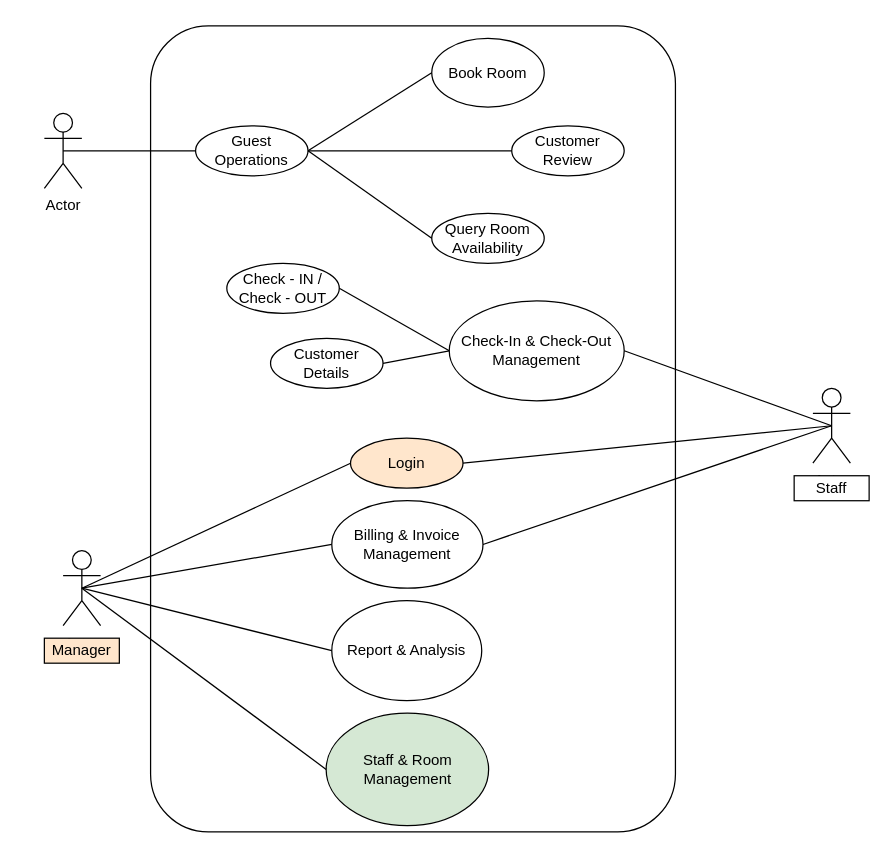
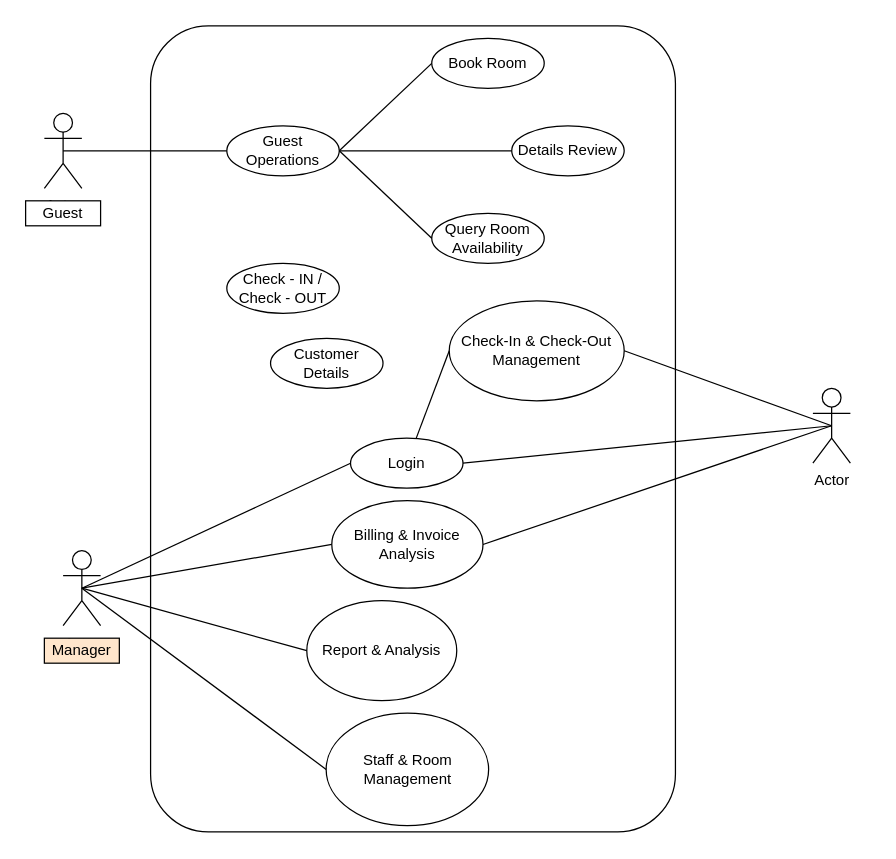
node "Book Room": size 113x69 -> 113x50
node "Guest Operations": moved (252, 151) -> (283, 151)
node "Customer Review": label "Customer Review" -> "Details Review"
node "Guest": added
edge "Check - IN / Check - OUT" -- "Check-In & Check-Out Management": removed
edge "Check-In & Check-Out Management" -- "Customer Details": now "Check-In & Check-Out Management" -- "Login"
node "Login": fillcolor #ffe6cc -> #ffffff
node "Staff": removed
node "Billing & Invoice Management": label "Billing & Invoice Management" -> "Billing & Invoice Analysis"
node "Report & Analysis": moved (407, 651) -> (382, 651)
node "Staff & Room Management": fillcolor #d5e8d4 -> #ffffff
